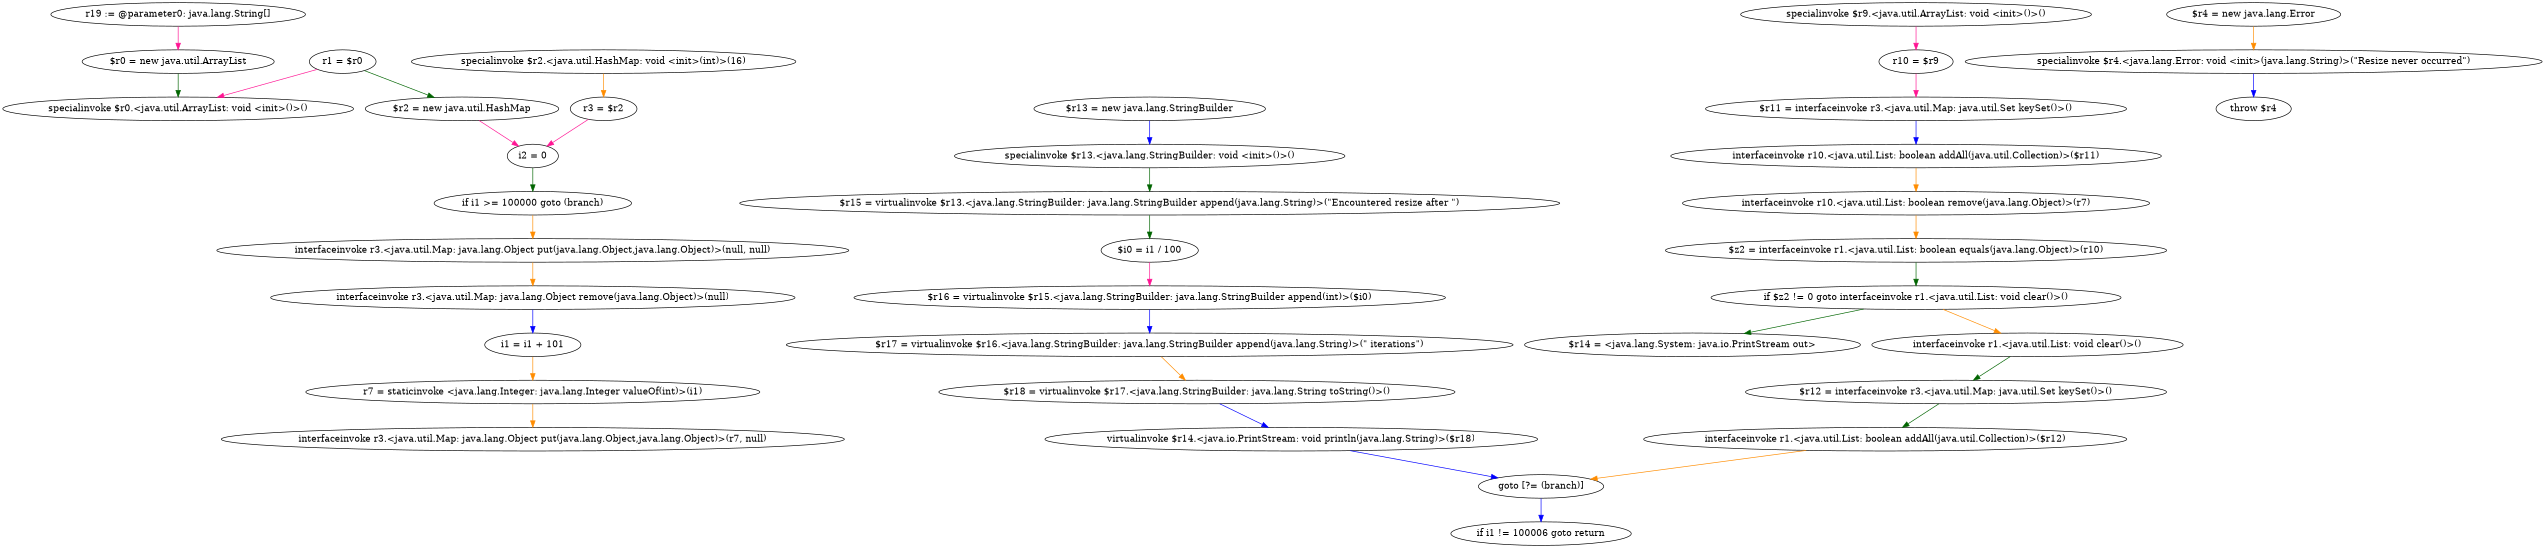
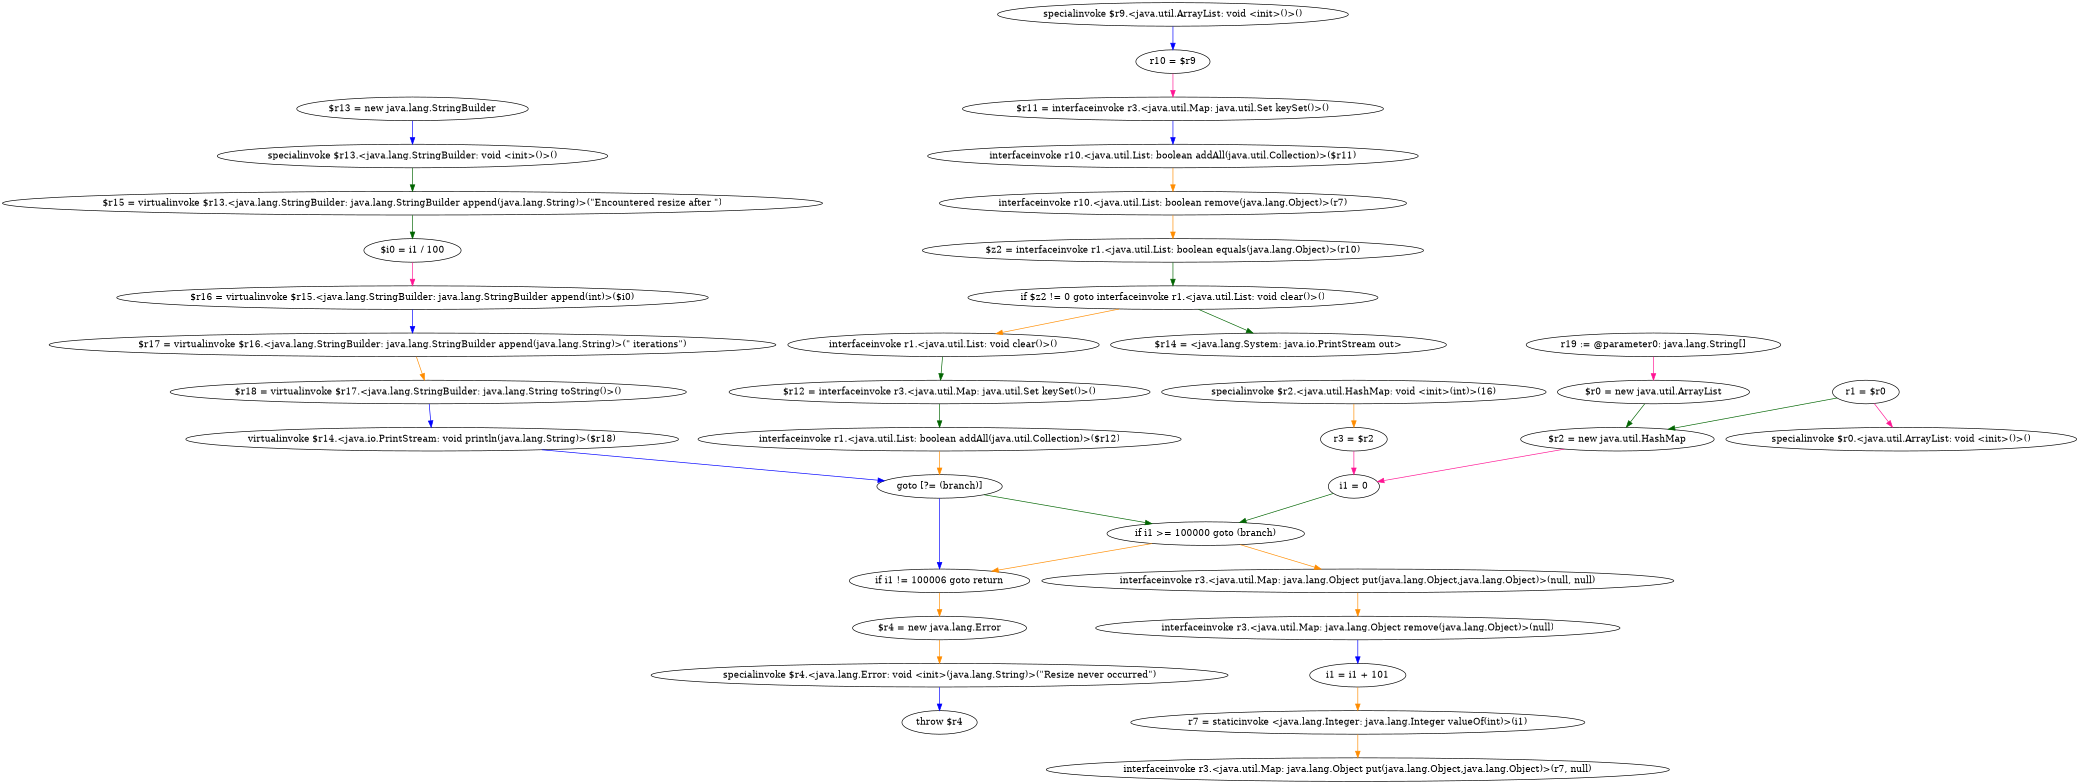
edge "specialinvoke $r9.<java.util.ArrayList: void <init>()>()" -> "r10 = $r9": color deeppink -> blue
edge "$r0 = new java.util.ArrayList" -> "specialinvoke $r0.<java.util.ArrayList: void <init>()>()": now "$r0 = new java.util.ArrayList" -> "$r2 = new java.util.HashMap"
node "i2 = 0": label "i2 = 0" -> "i1 = 0"
edge "goto [?= (branch)]" -> "if i1 >= 100000 goto (branch)": added
edge "if i1 >= 100000 goto (branch)" -> "if i1 != 100006 goto return": added
edge "if i1 != 100006 goto return" -> "$r4 = new java.lang.Error": added
